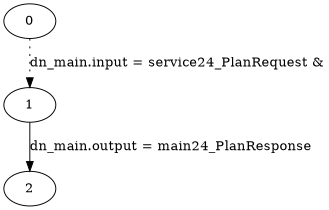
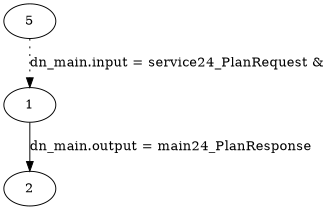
node "0": label "0" -> "5"
